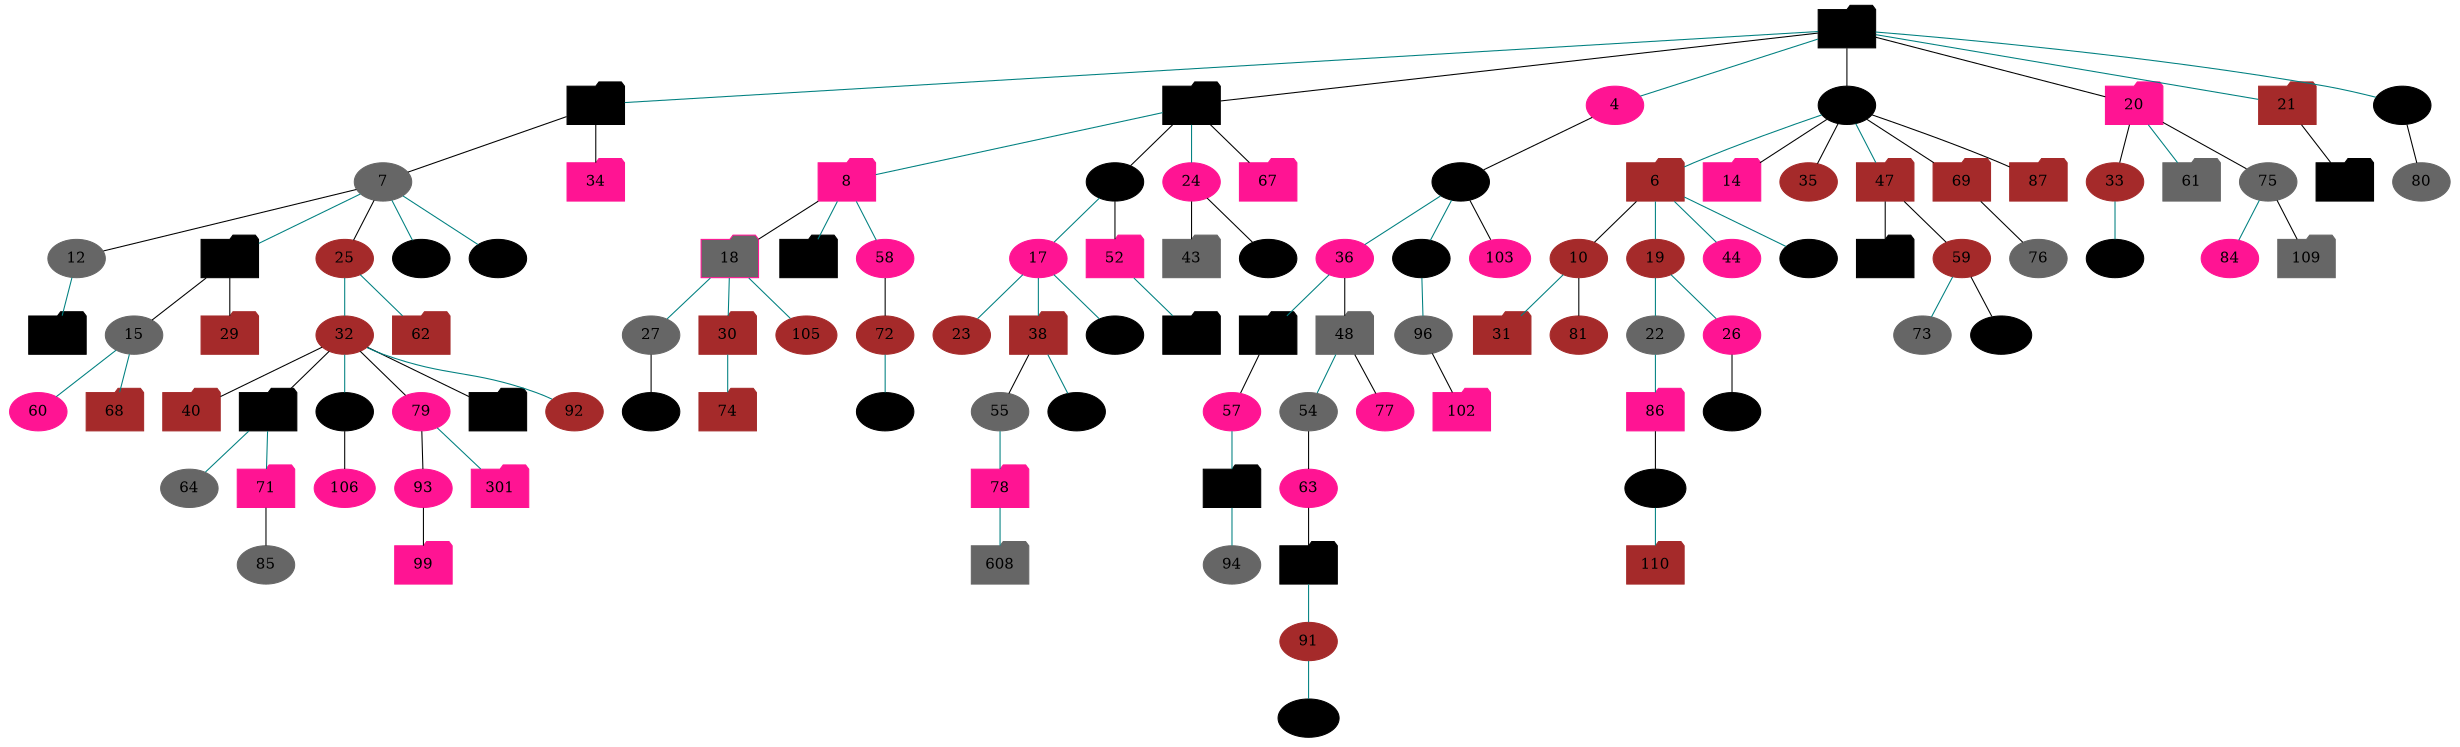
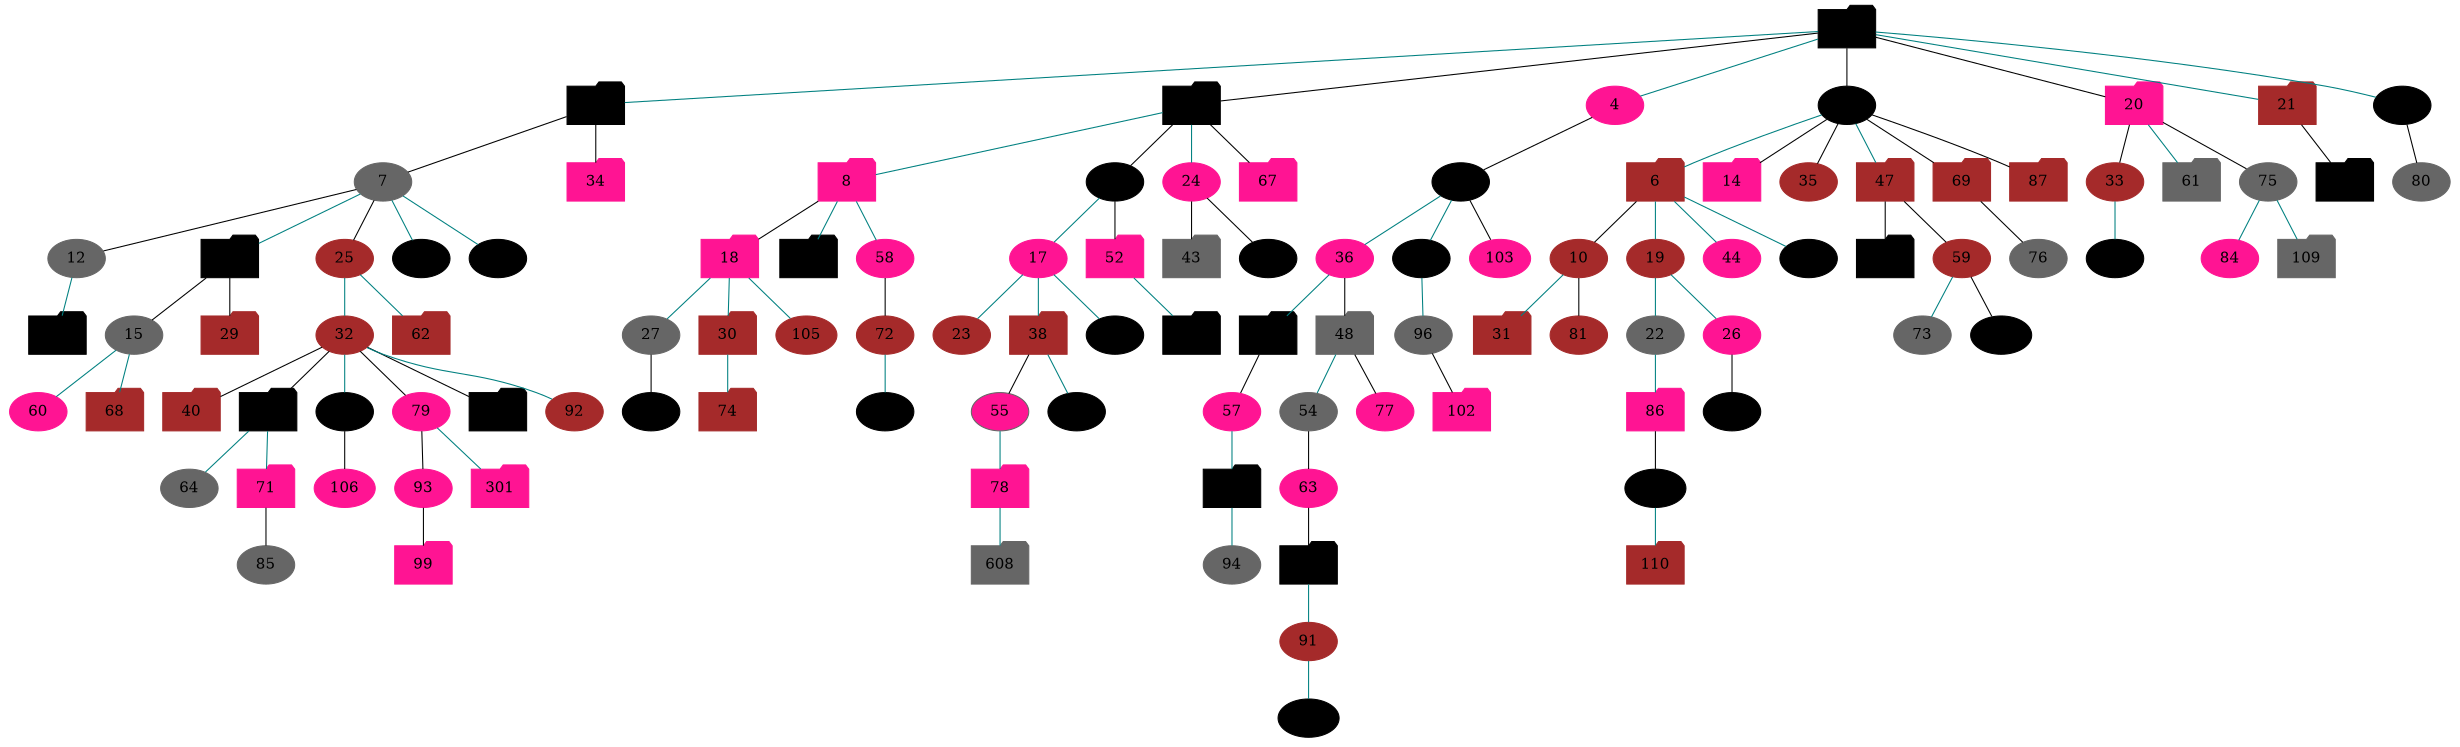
edge "75" -- "109": color black -> teal
node "18": fillcolor gray40 -> deeppink
node "55": fillcolor gray40 -> deeppink
